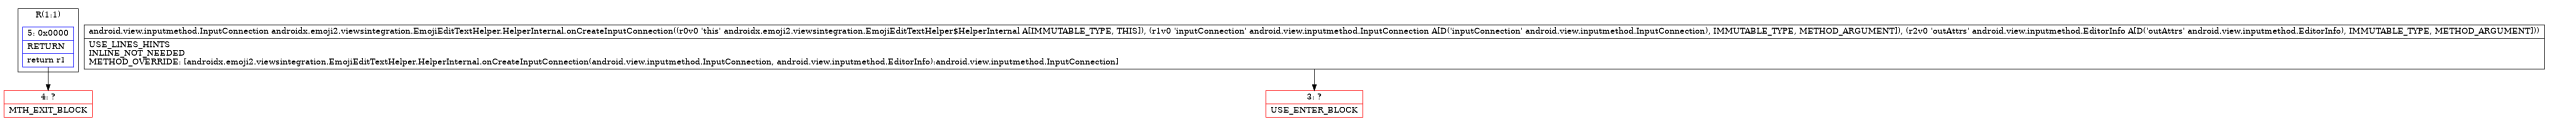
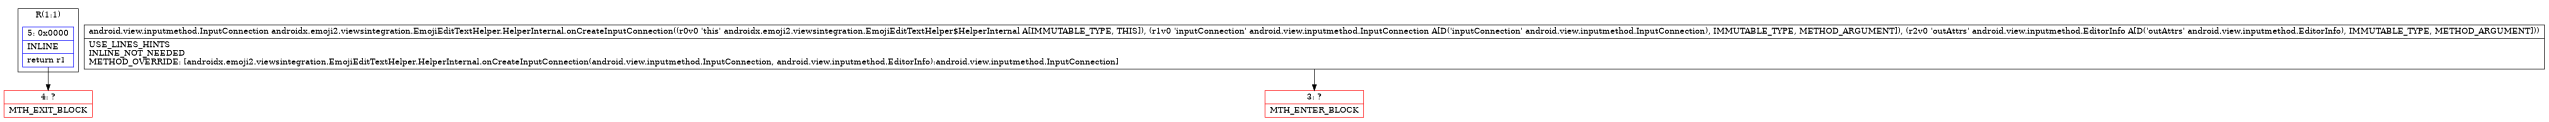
node "5: 0x0000": text "RETURN" -> "INLINE"
node "3: ?": text "USE_ENTER_BLOCK" -> "MTH_ENTER_BLOCK"
